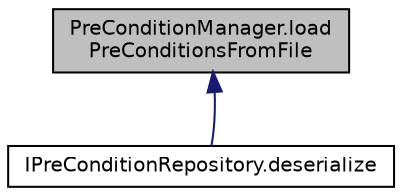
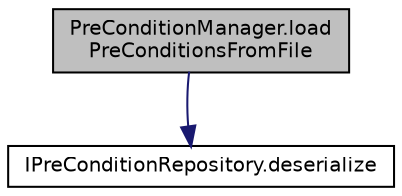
edge "IPreConditionRepository.deserialize" -> "PreConditionManager.load PreConditionsFromFile": reversed
